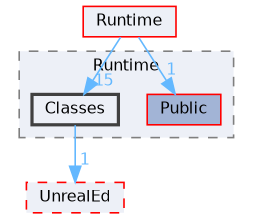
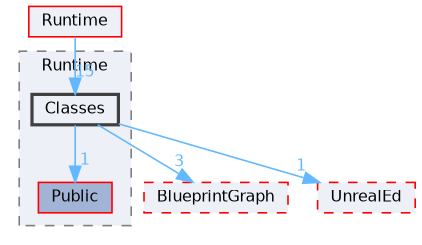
edge "Runtime" -> "Public": now "Classes" -> "Public"
node "BlueprintGraph": added
